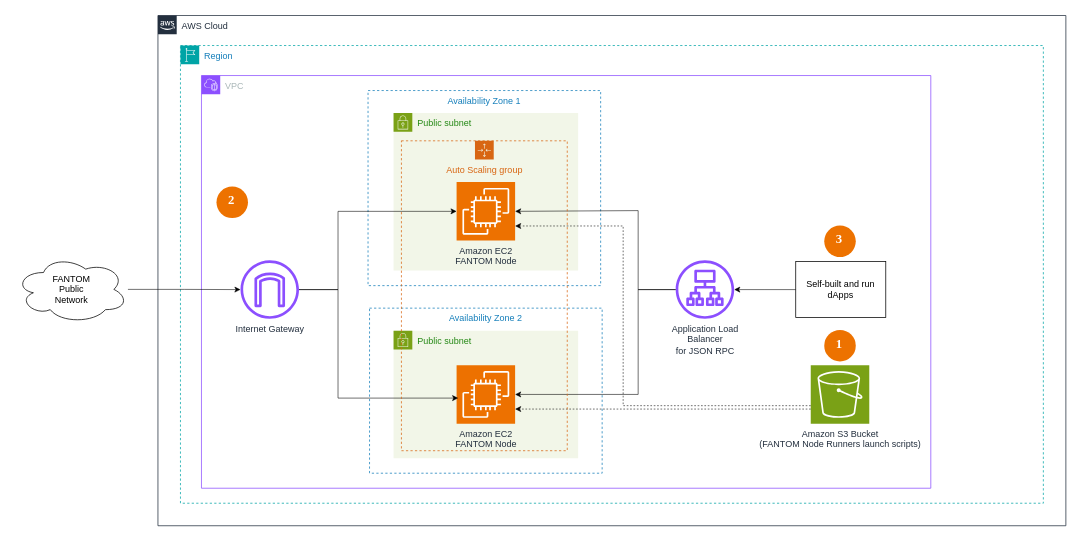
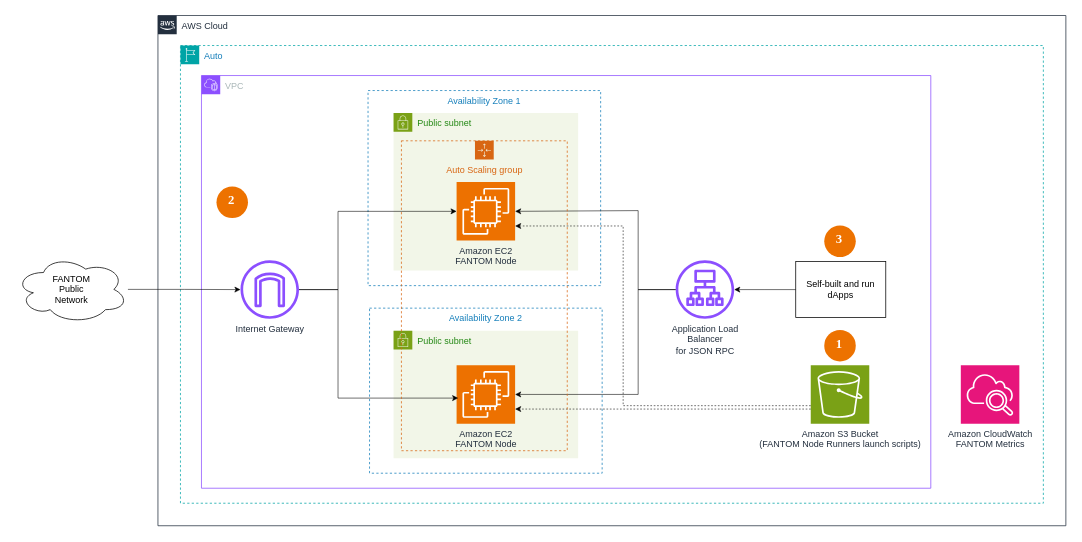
node "Region": label "Region" -> "Auto"
node "Amazon CloudWatch FANTOM Metrics": added
